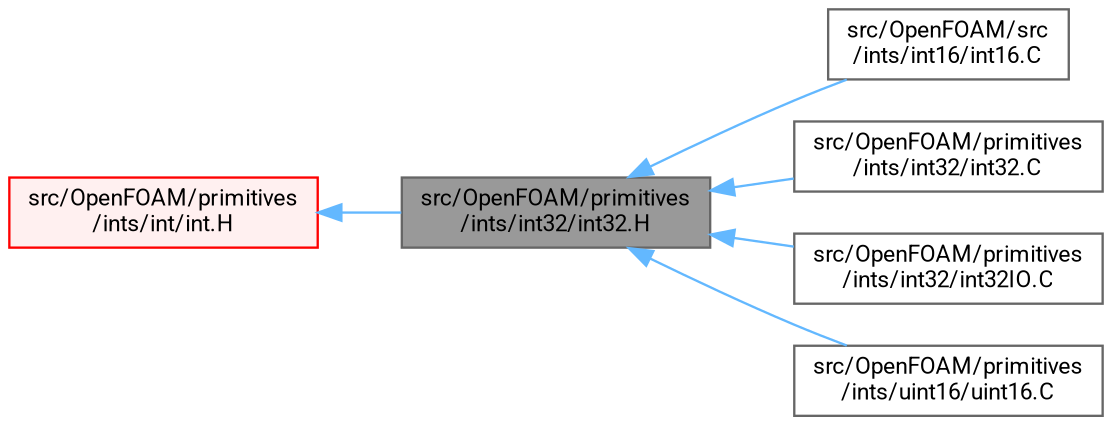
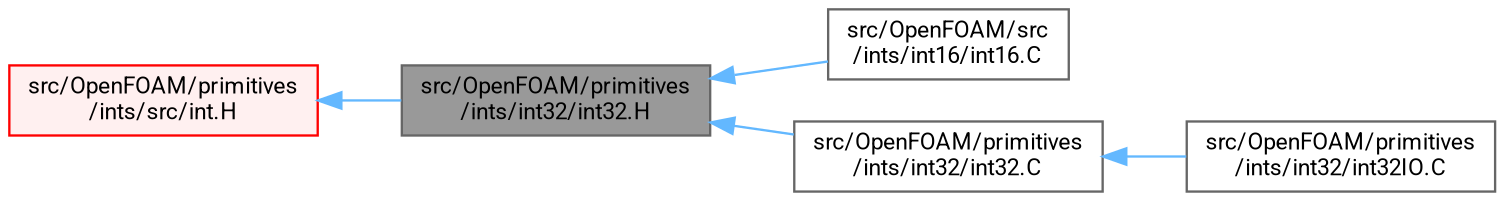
node "src/OpenFOAM/primitives /ints/int/int.H": label "src/OpenFOAM/primitives /ints/int/int.H" -> "src/OpenFOAM/primitives /ints/src/int.H"
edge "src/OpenFOAM/primitives /ints/int32/int32IO.C" -> "src/OpenFOAM/primitives /ints/int32/int32.H": now "src/OpenFOAM/primitives /ints/int32/int32IO.C" -> "src/OpenFOAM/primitives /ints/int32/int32.C"
node "src/OpenFOAM/primitives /ints/uint16/uint16.C": removed
